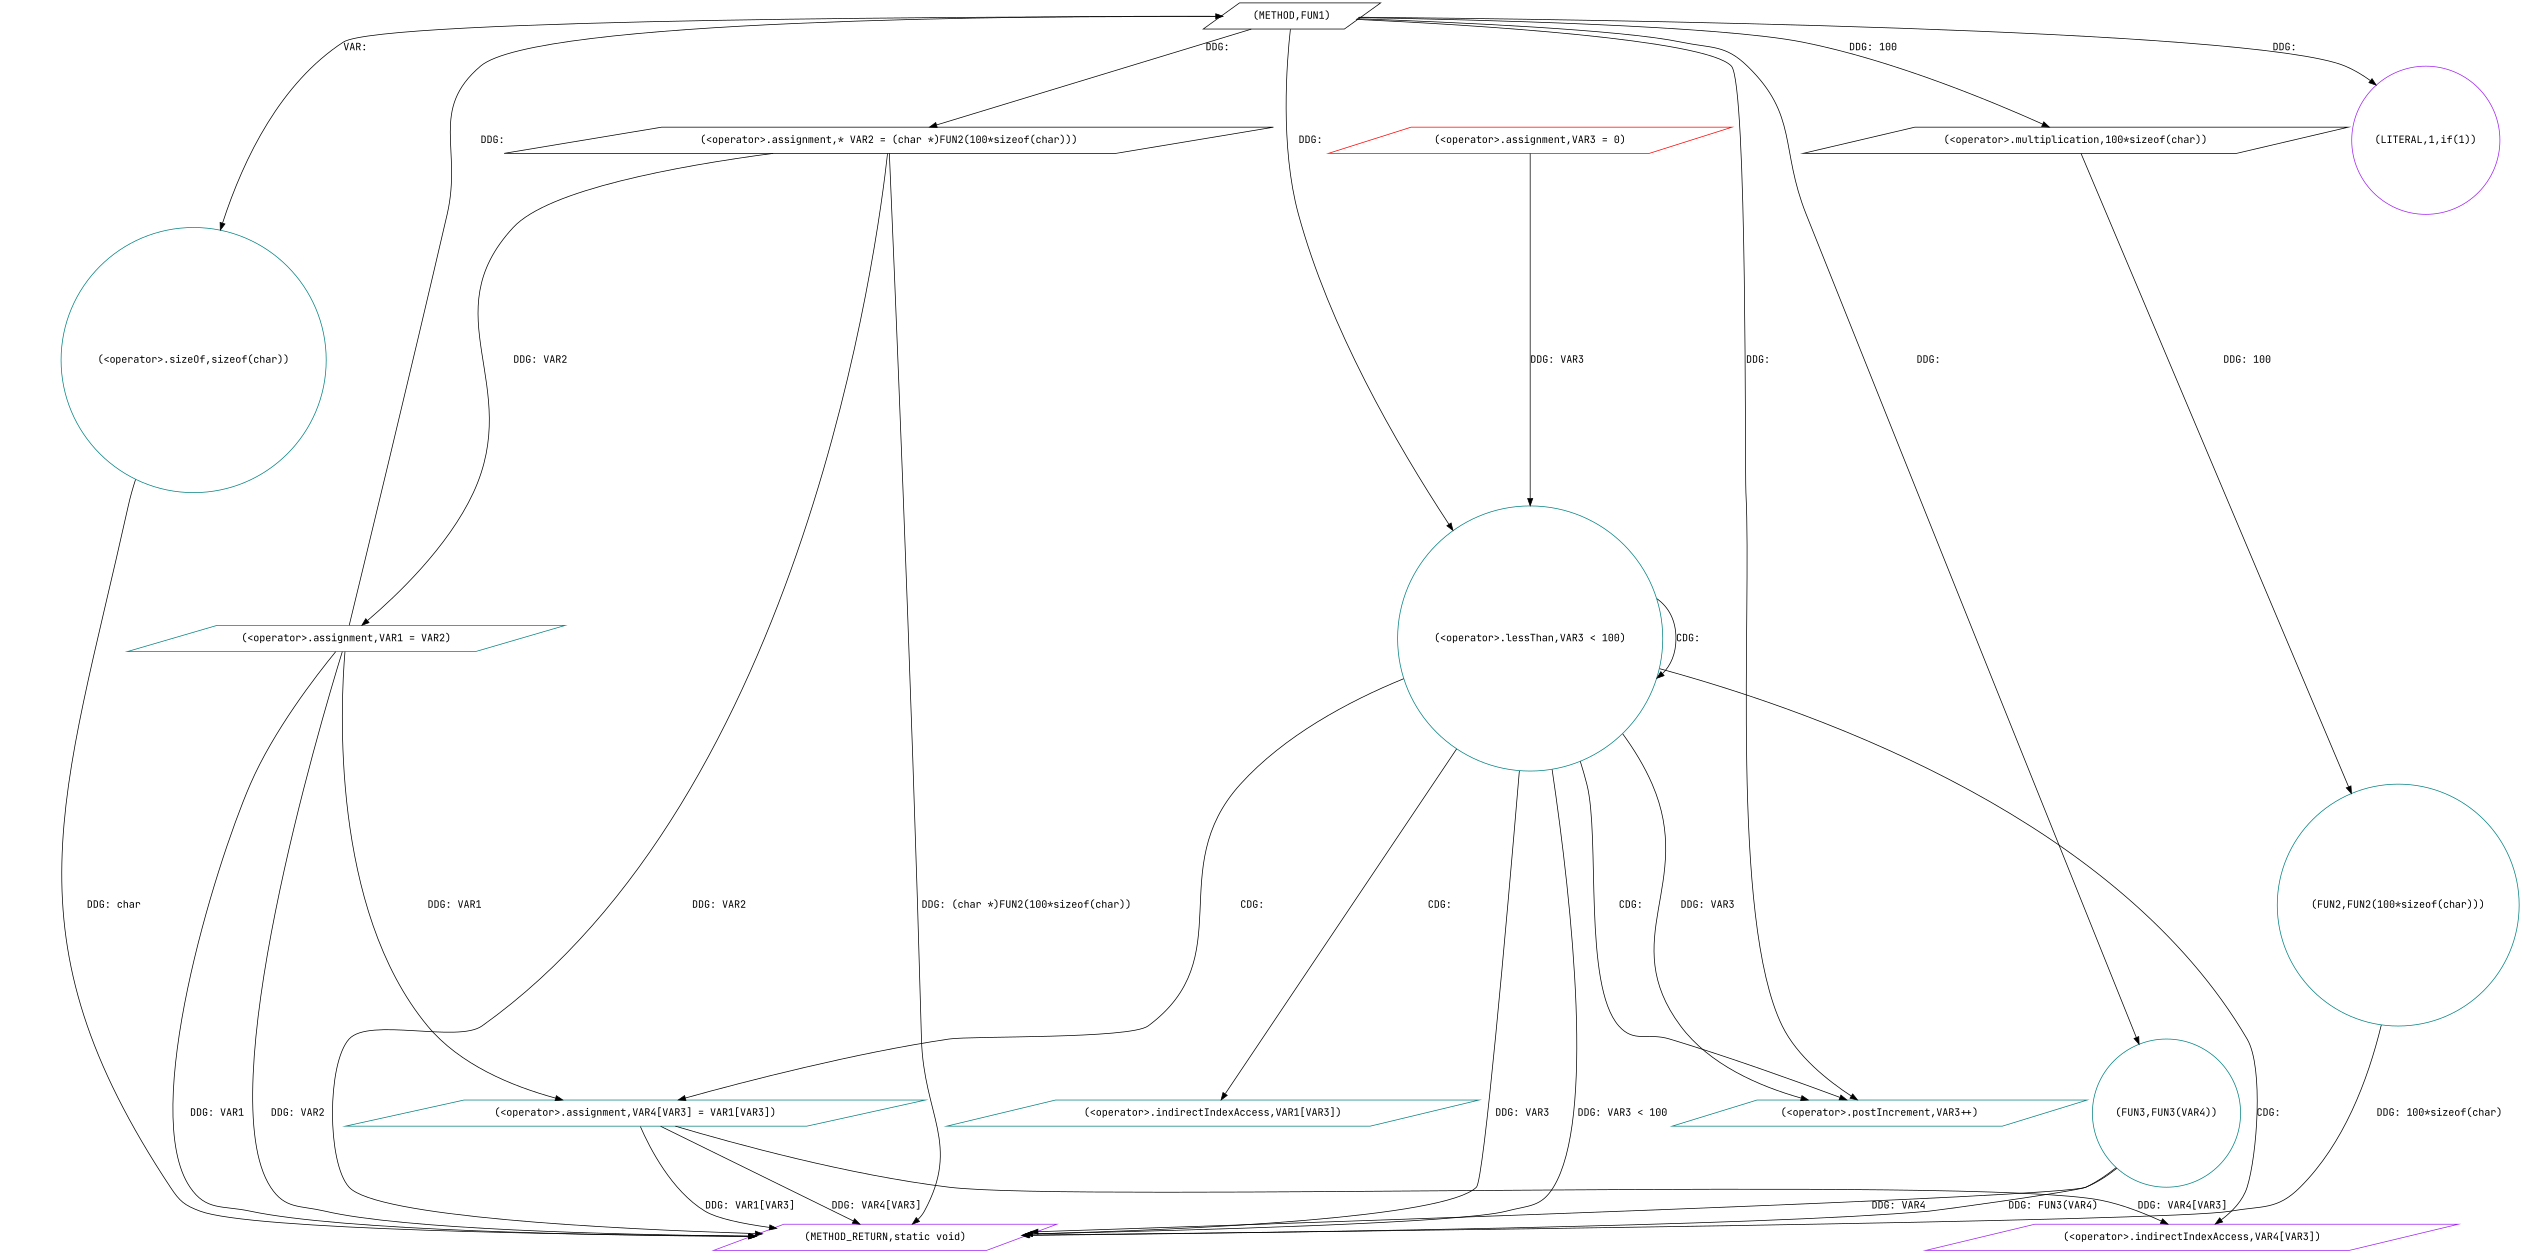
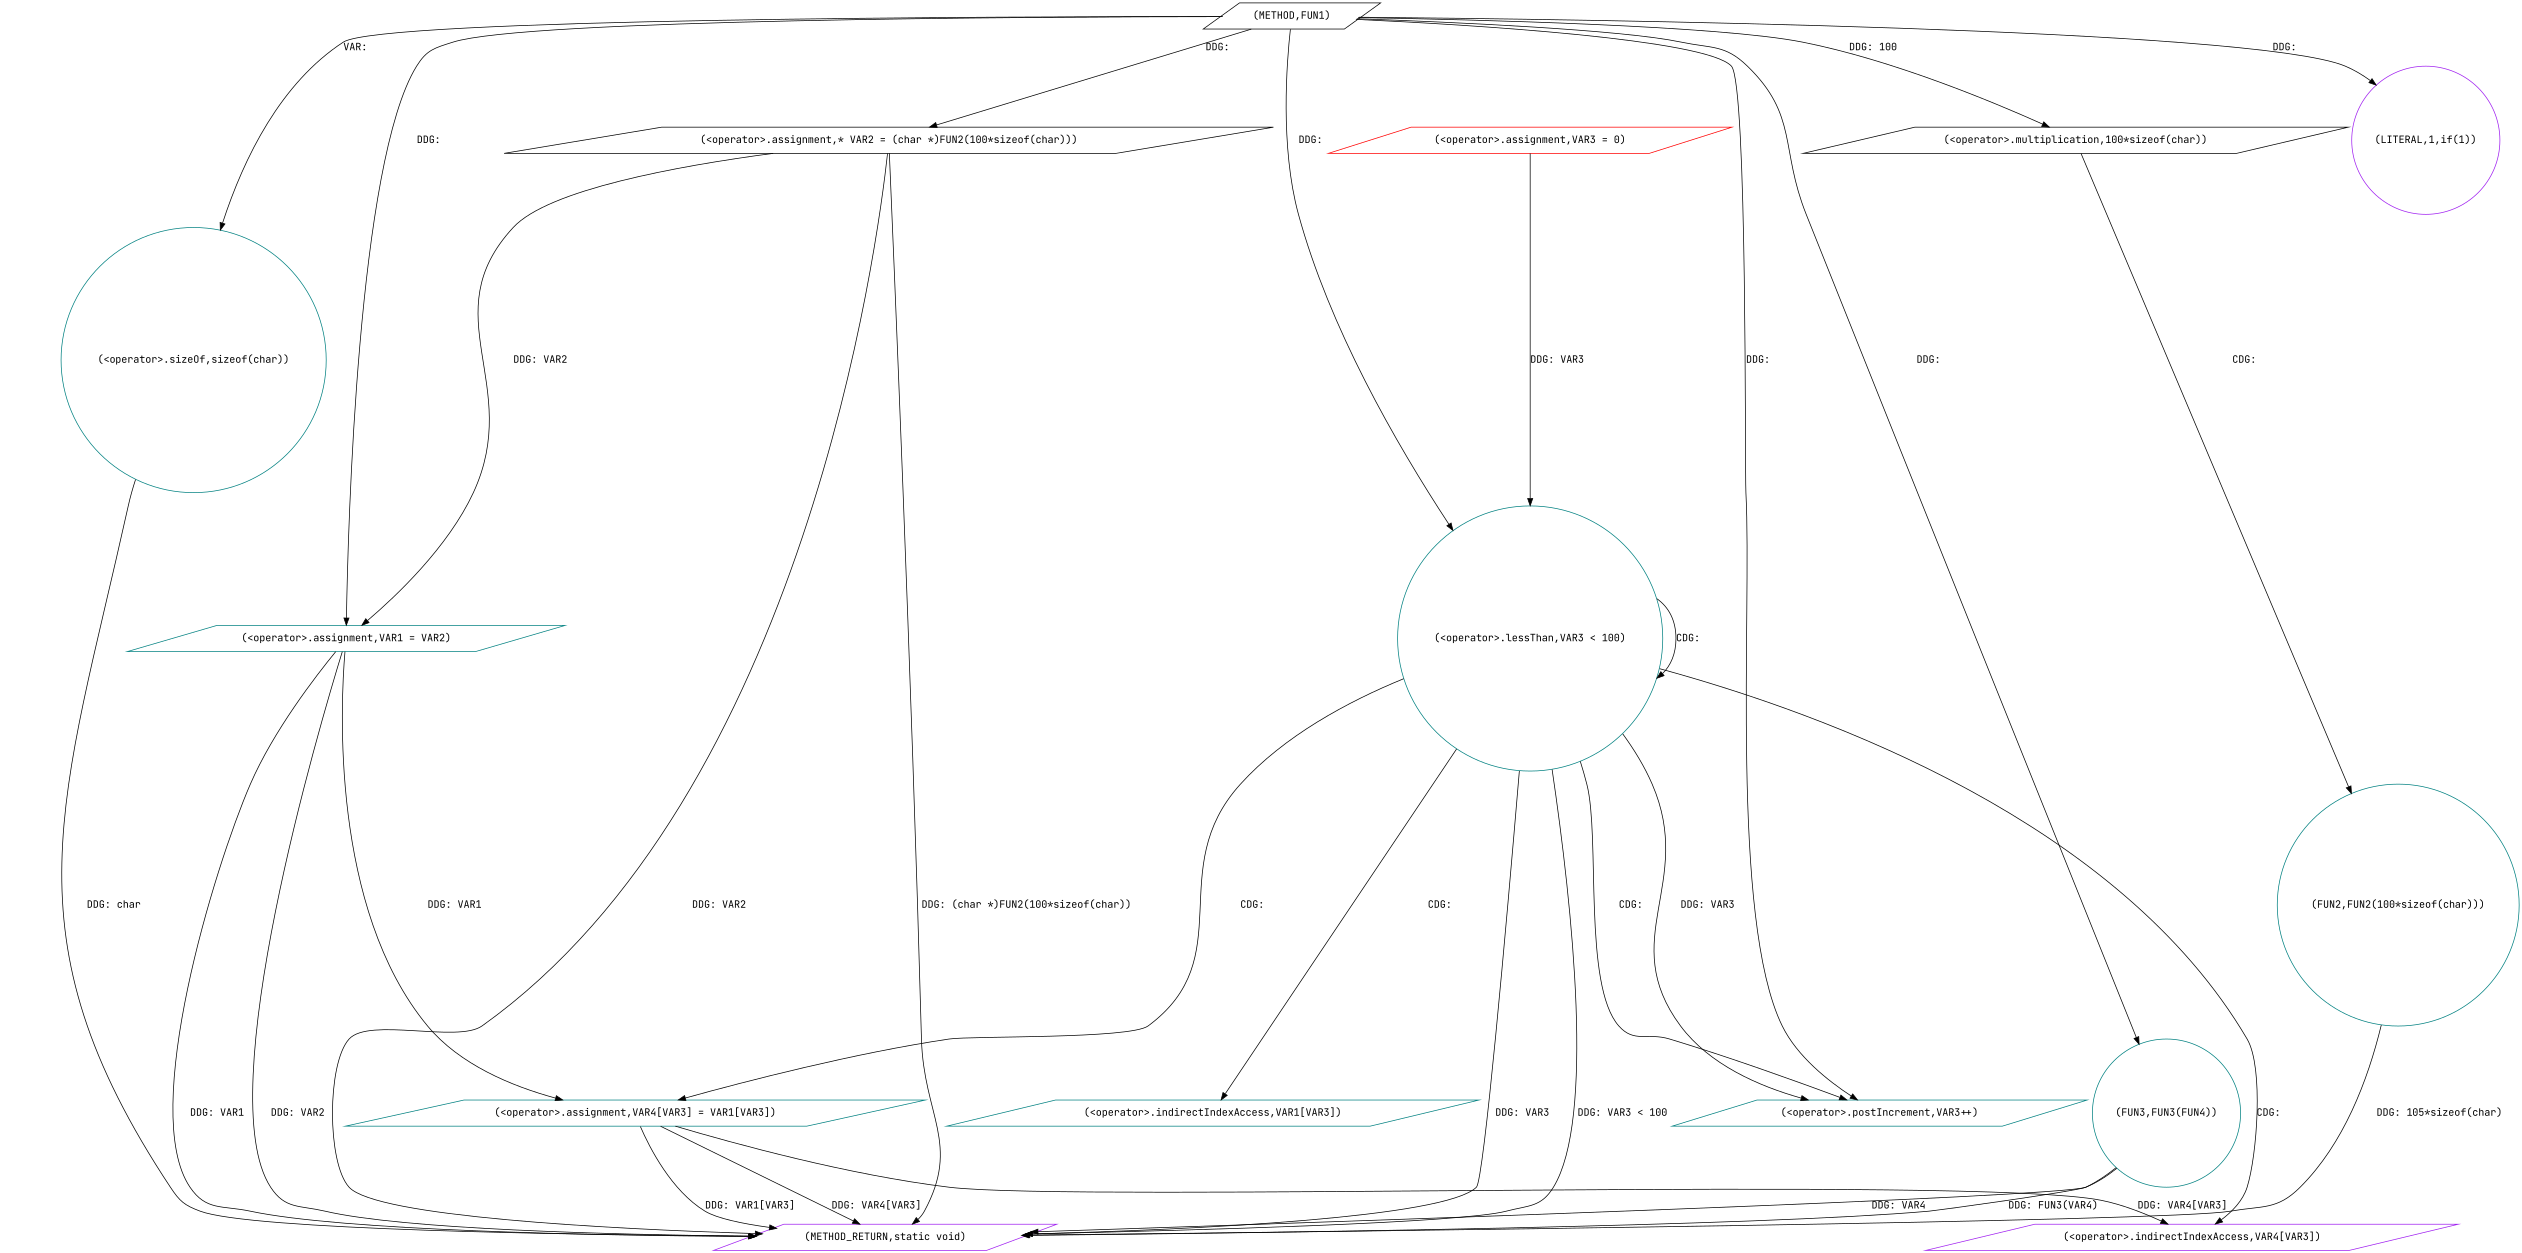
edge "(<operator>.assignment,VAR1 = VAR2)" -> "(METHOD,FUN1)": reversed
edge "(<operator>.multiplication,100*sizeof(char))" -> "(FUN2,FUN2(100*sizeof(char)))": label "DDG: 100" -> "CDG: "
node "(FUN3,FUN3(VAR4))": label "(FUN3,FUN3(VAR4))" -> "(FUN3,FUN3(FUN4))"
edge "(FUN2,FUN2(100*sizeof(char)))" -> "(METHOD_RETURN,static void)": label "DDG: 100*sizeof(char)" -> "DDG: 105*sizeof(char)"
